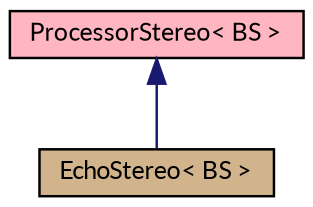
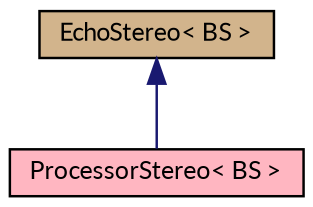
edge "EchoStereo< BS >" -> "ProcessorStereo< BS >": reversed
